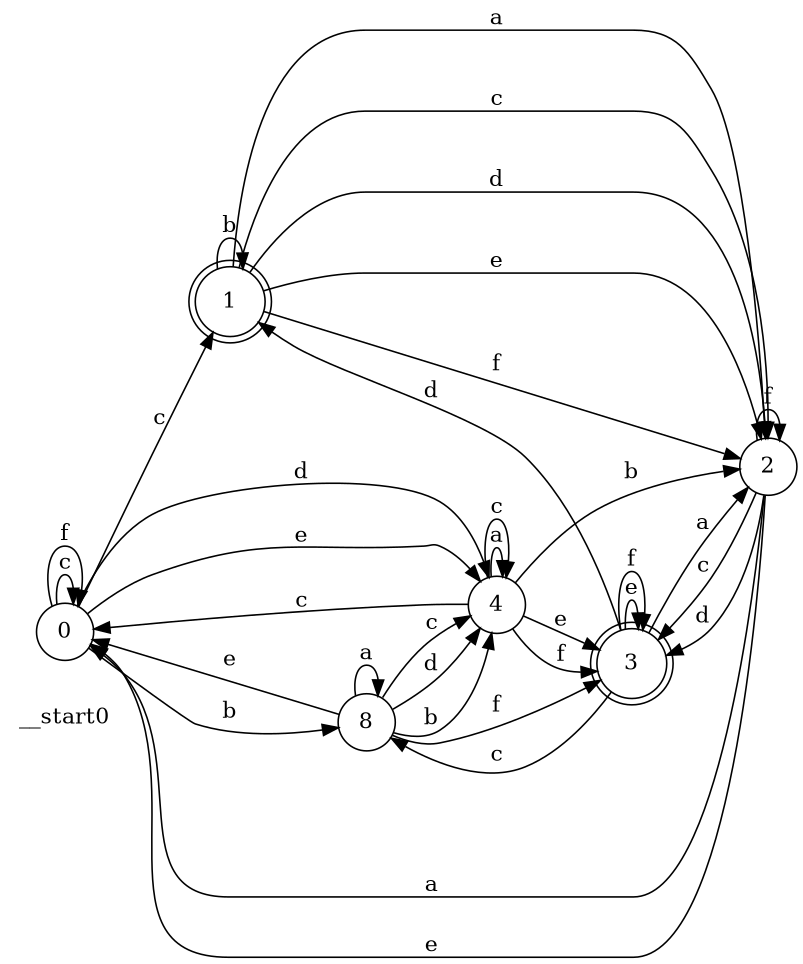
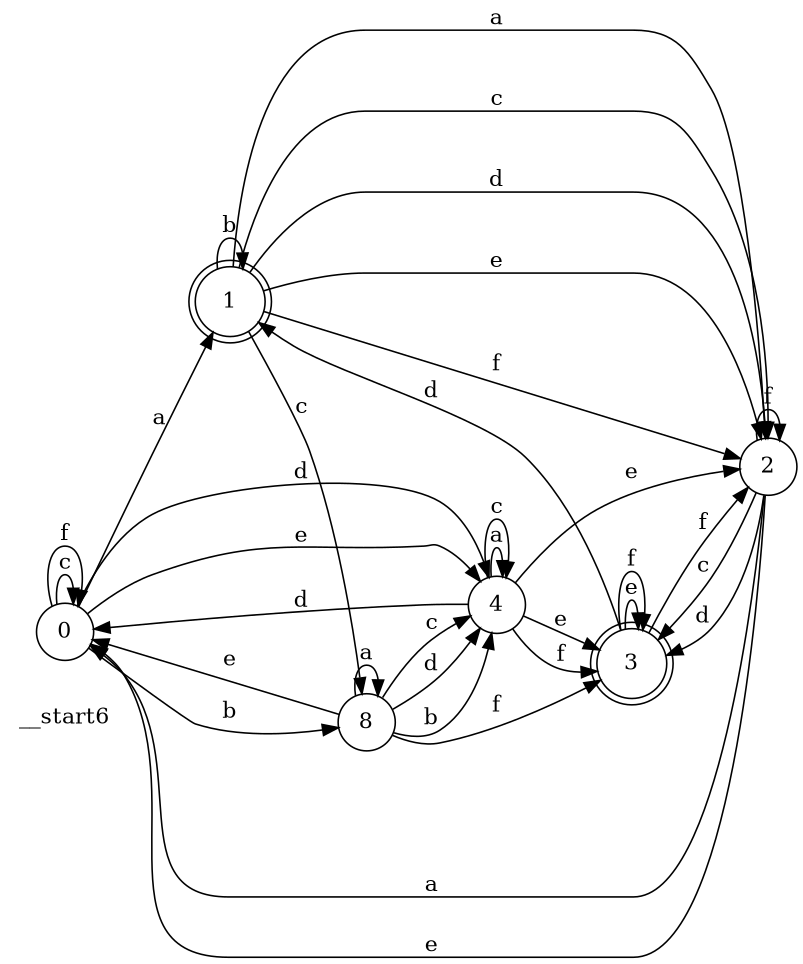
edge "0" -> "1": label "c" -> "a"
edge "4" -> "2": label "b" -> "e"
edge "3" -> "2": label "a" -> "f"
edge "4" -> "0": label "c" -> "d"
node "__start0": label "__start0" -> "__start6"
edge "3" -> "8": now "1" -> "8"
